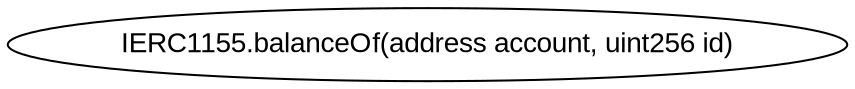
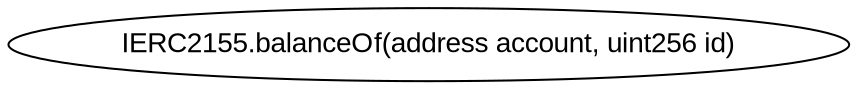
node "IERC1155.balanceOf(address account, uint256 id)": label "IERC1155.balanceOf(address account, uint256 id)" -> "IERC2155.balanceOf(address account, uint256 id)"
